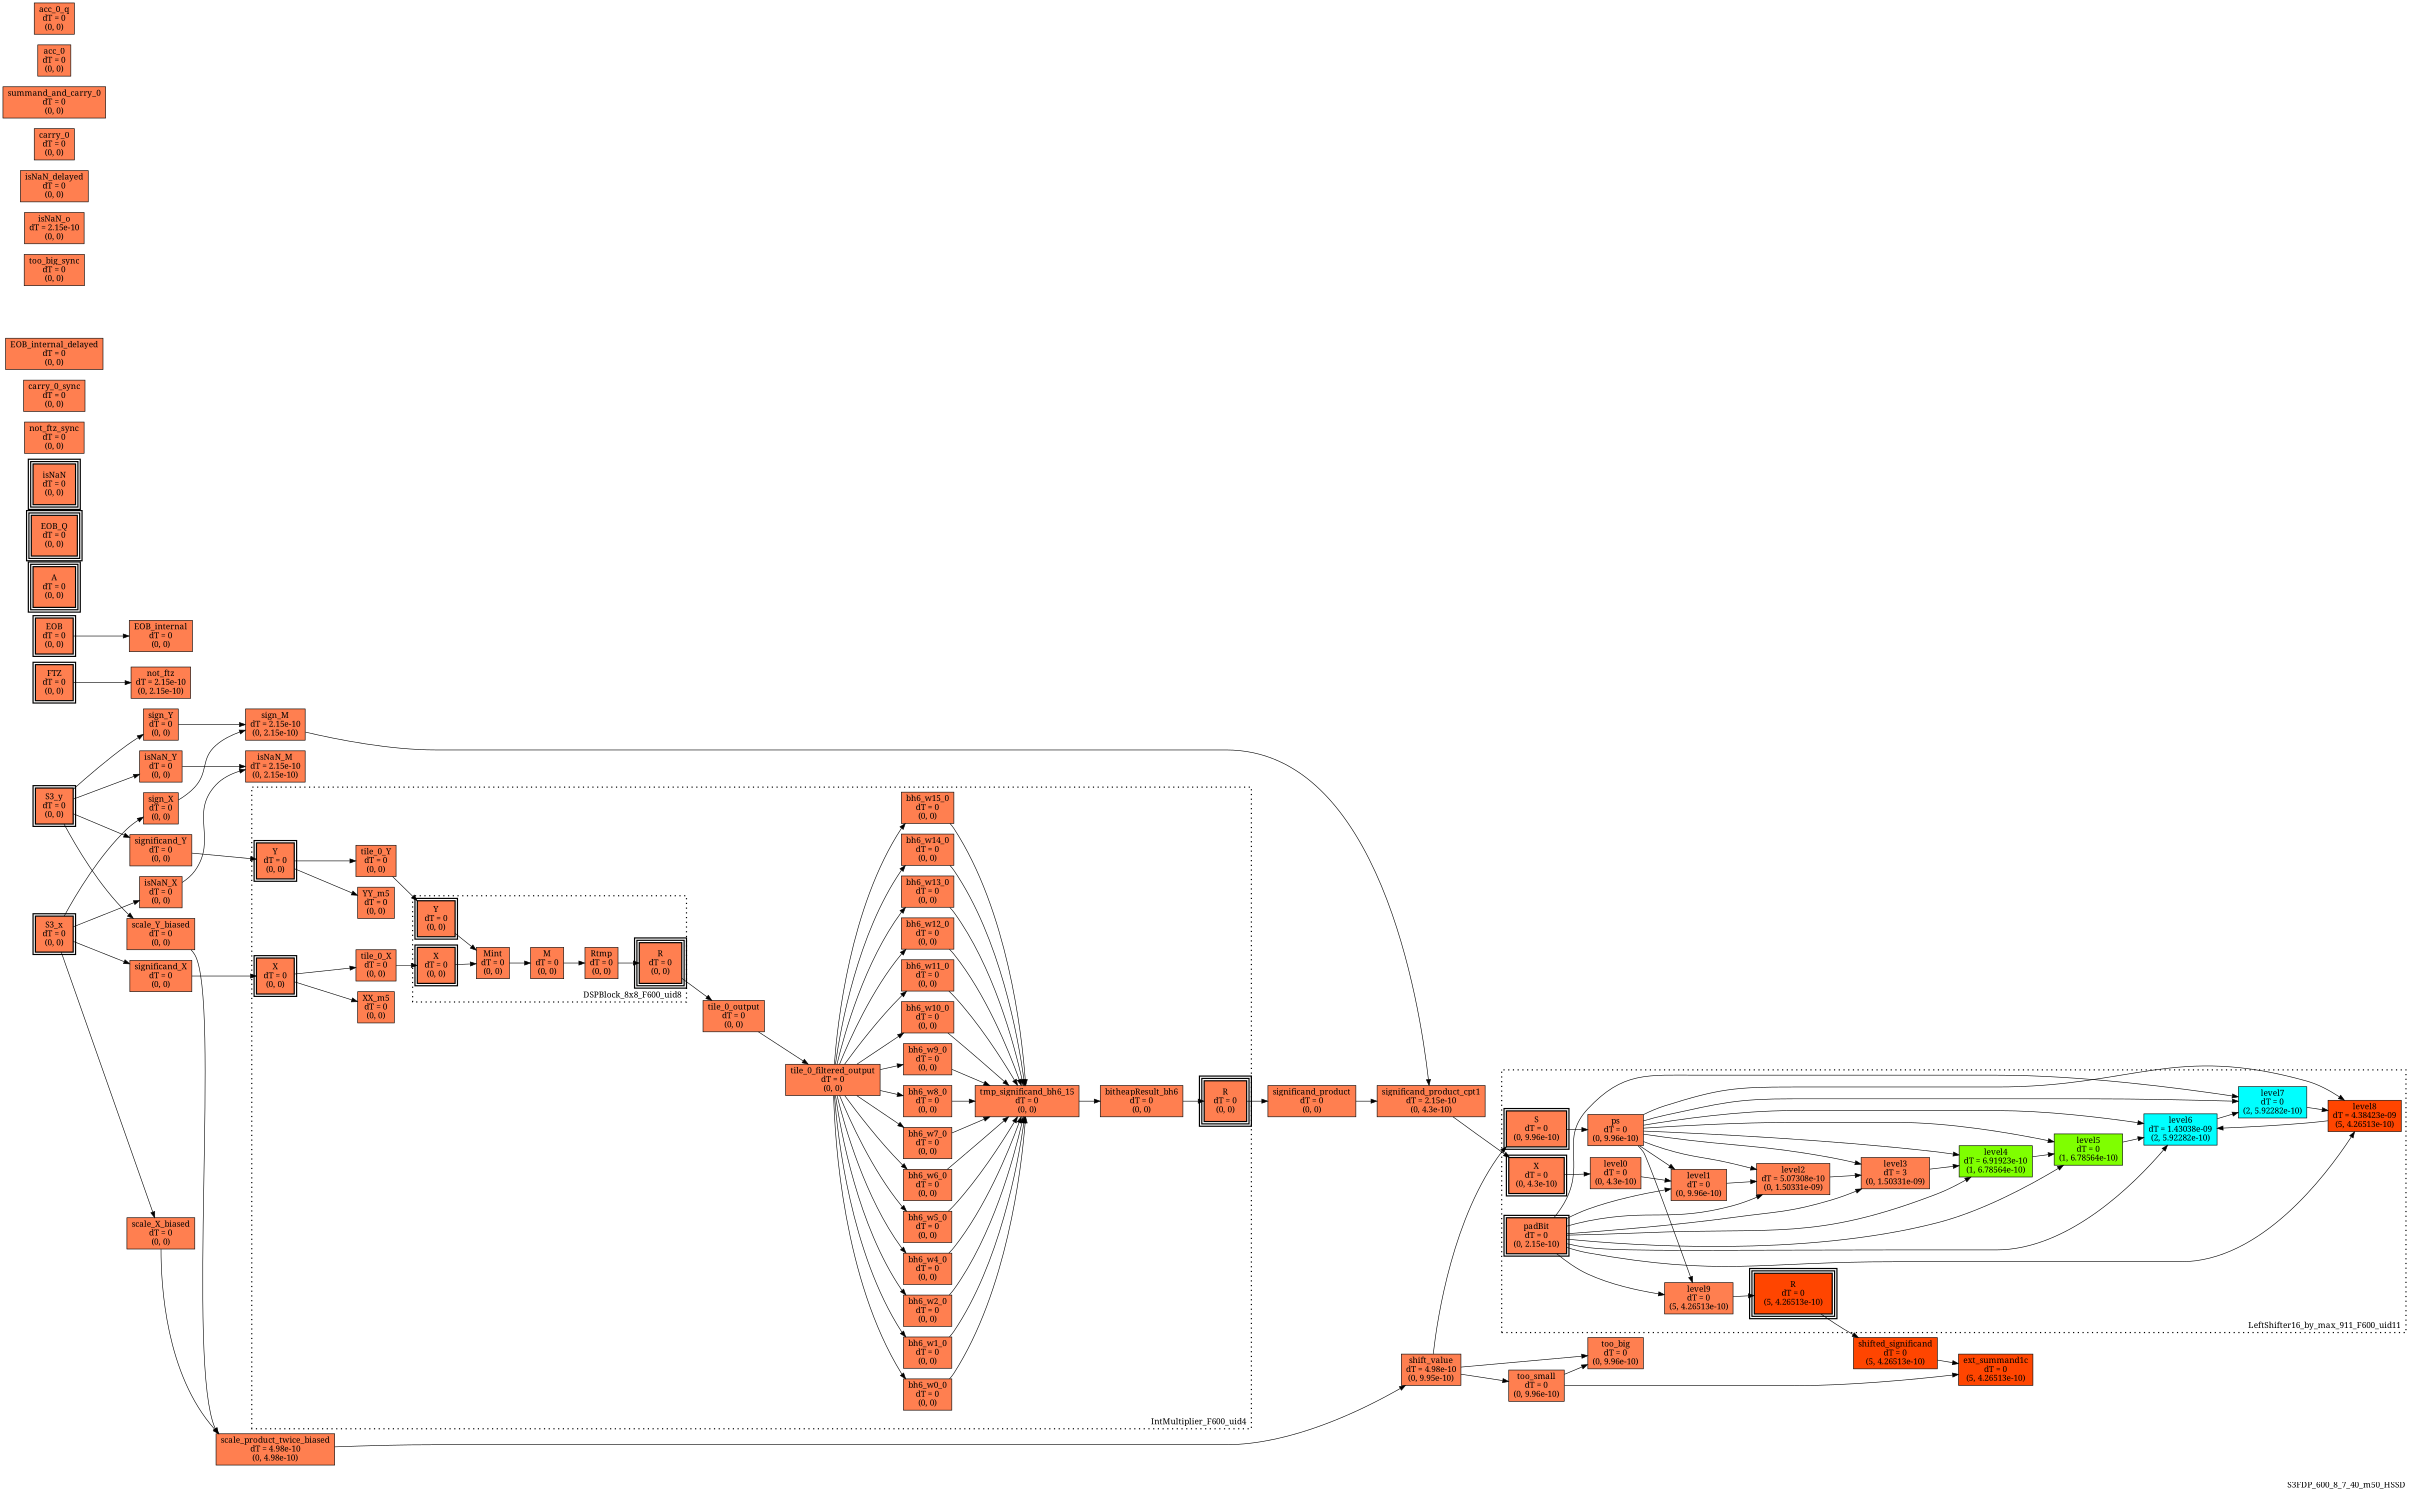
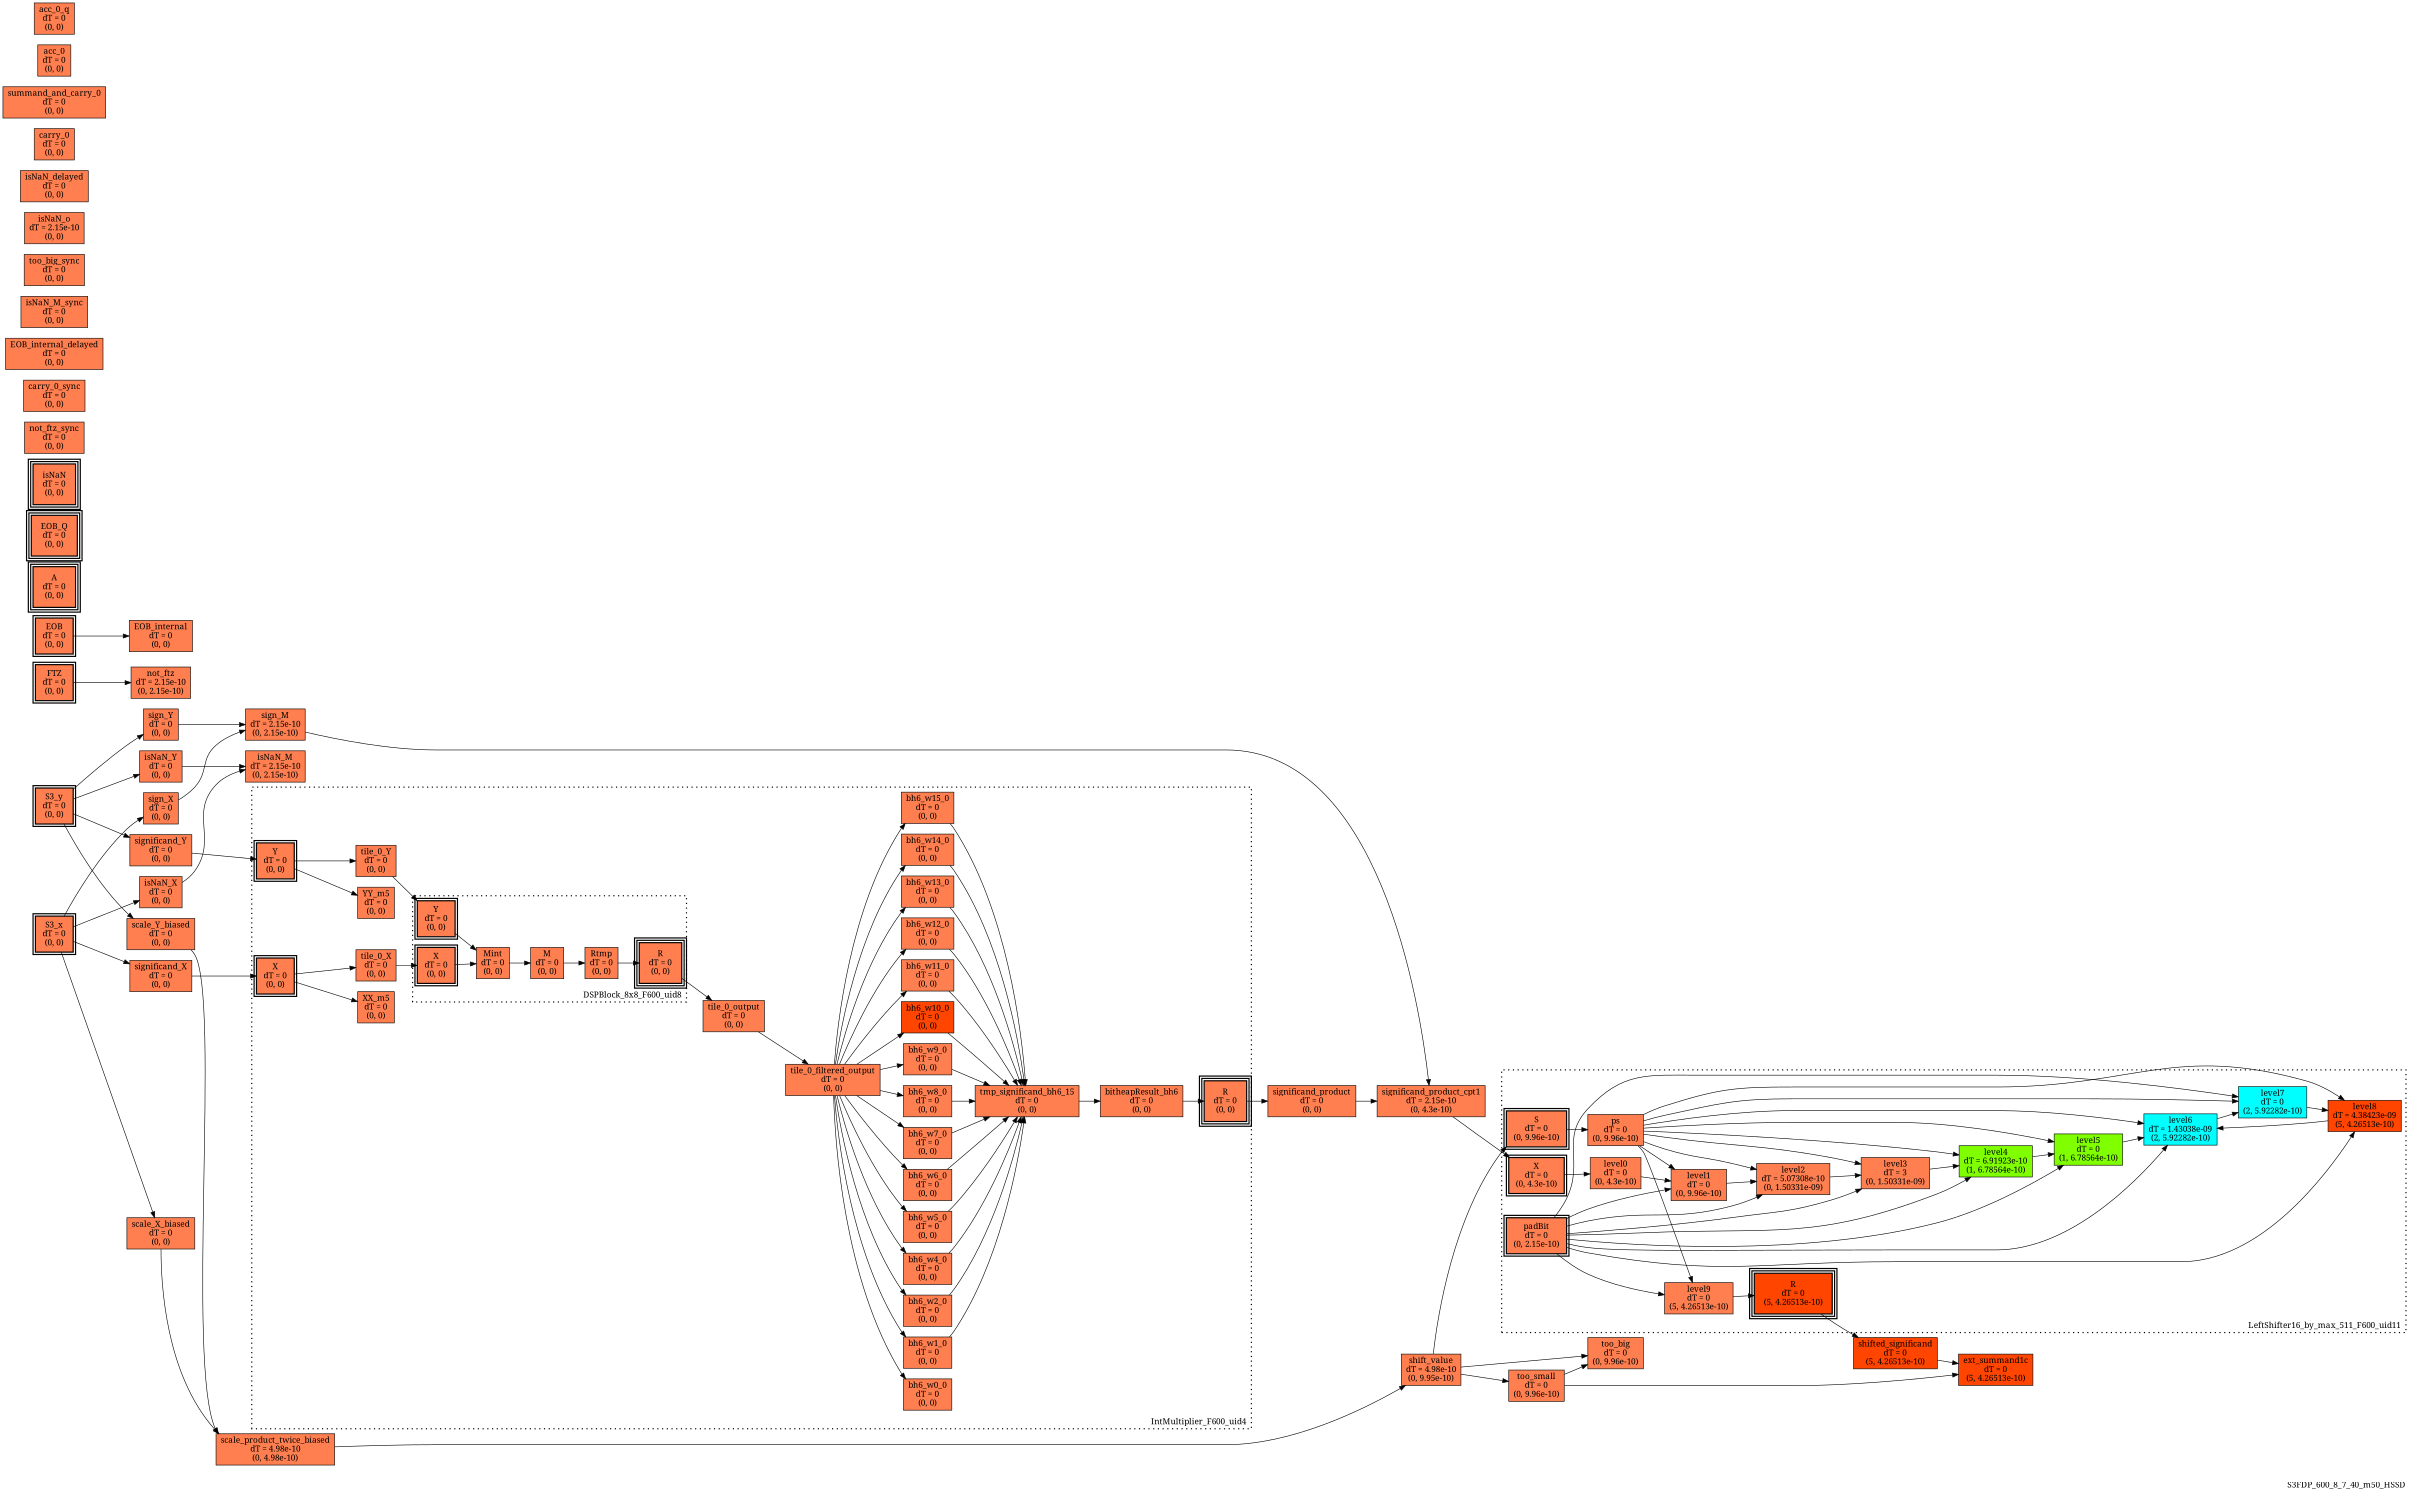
node "isNaN_M_sync dT = 0 (0, 0)": added
node "bh6_w10_0 dT = 0 (0, 0)": fillcolor coral -> orangered
edge "bh6_w0_0 dT = 0 (0, 0)" -> "tmp_significand_bh6_15 dT = 0 (0, 0)": removed
cluster "LeftShifter16_by_max_911_F600_uid11": label "LeftShifter16_by_max_911_F600_uid11" -> "LeftShifter16_by_max_511_F600_uid11"
